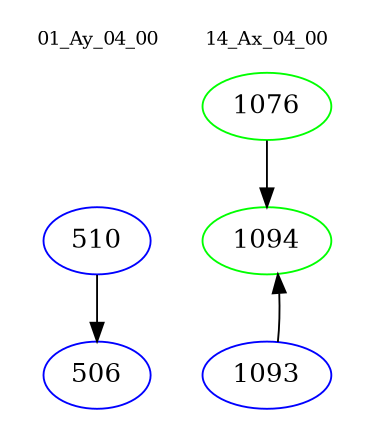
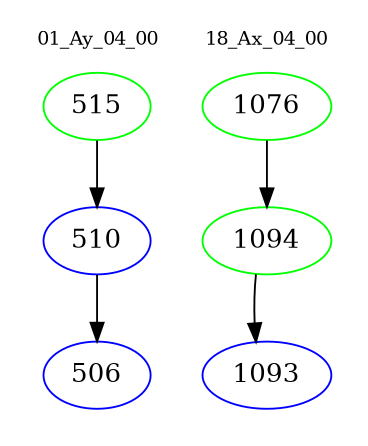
cluster "14_Ax_04_00": label "14_Ax_04_00" -> "18_Ax_04_00"
node "515": added
edge "1093" -> "1094": reversed
